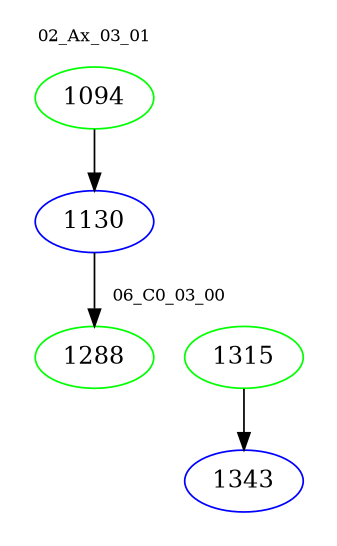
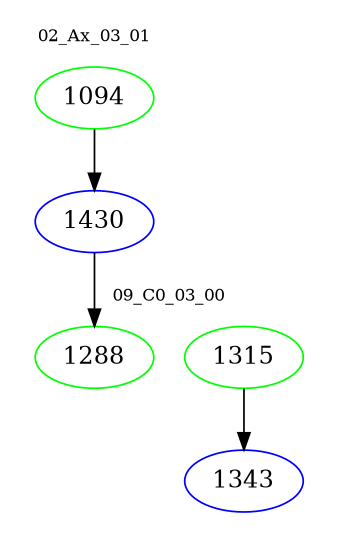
node "1130": label "1130" -> "1430"
cluster "06_C0_03_00": label "06_C0_03_00" -> "09_C0_03_00"
